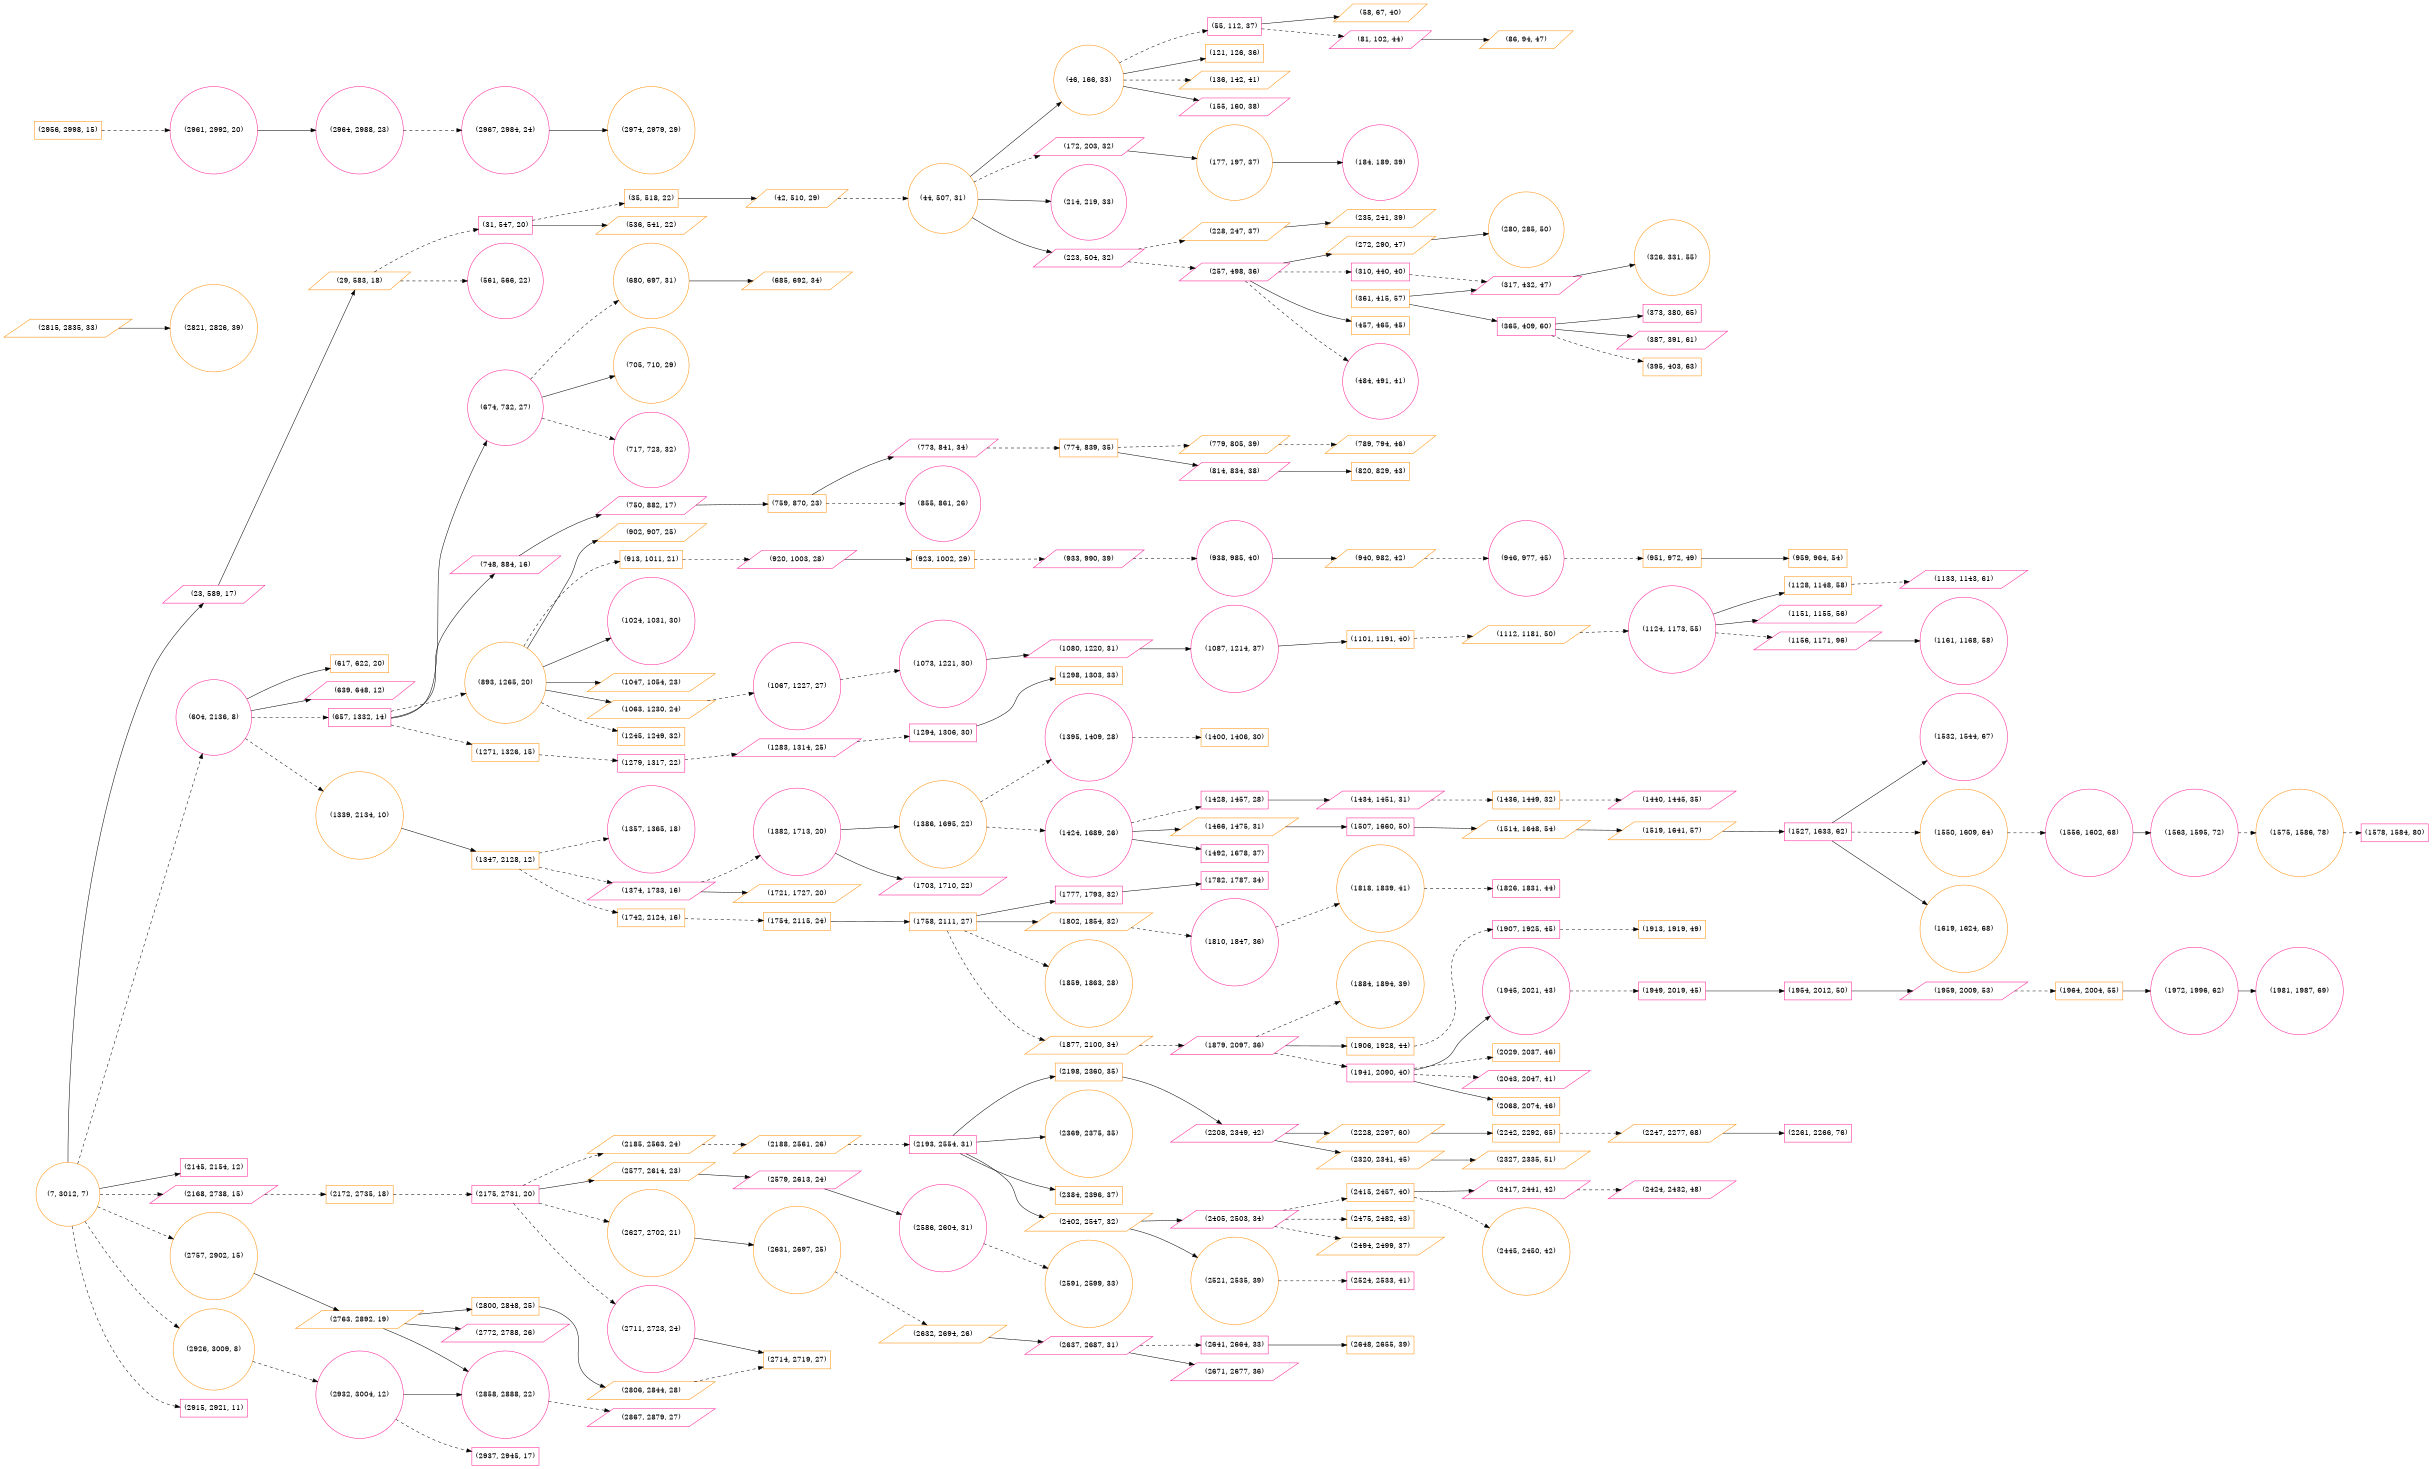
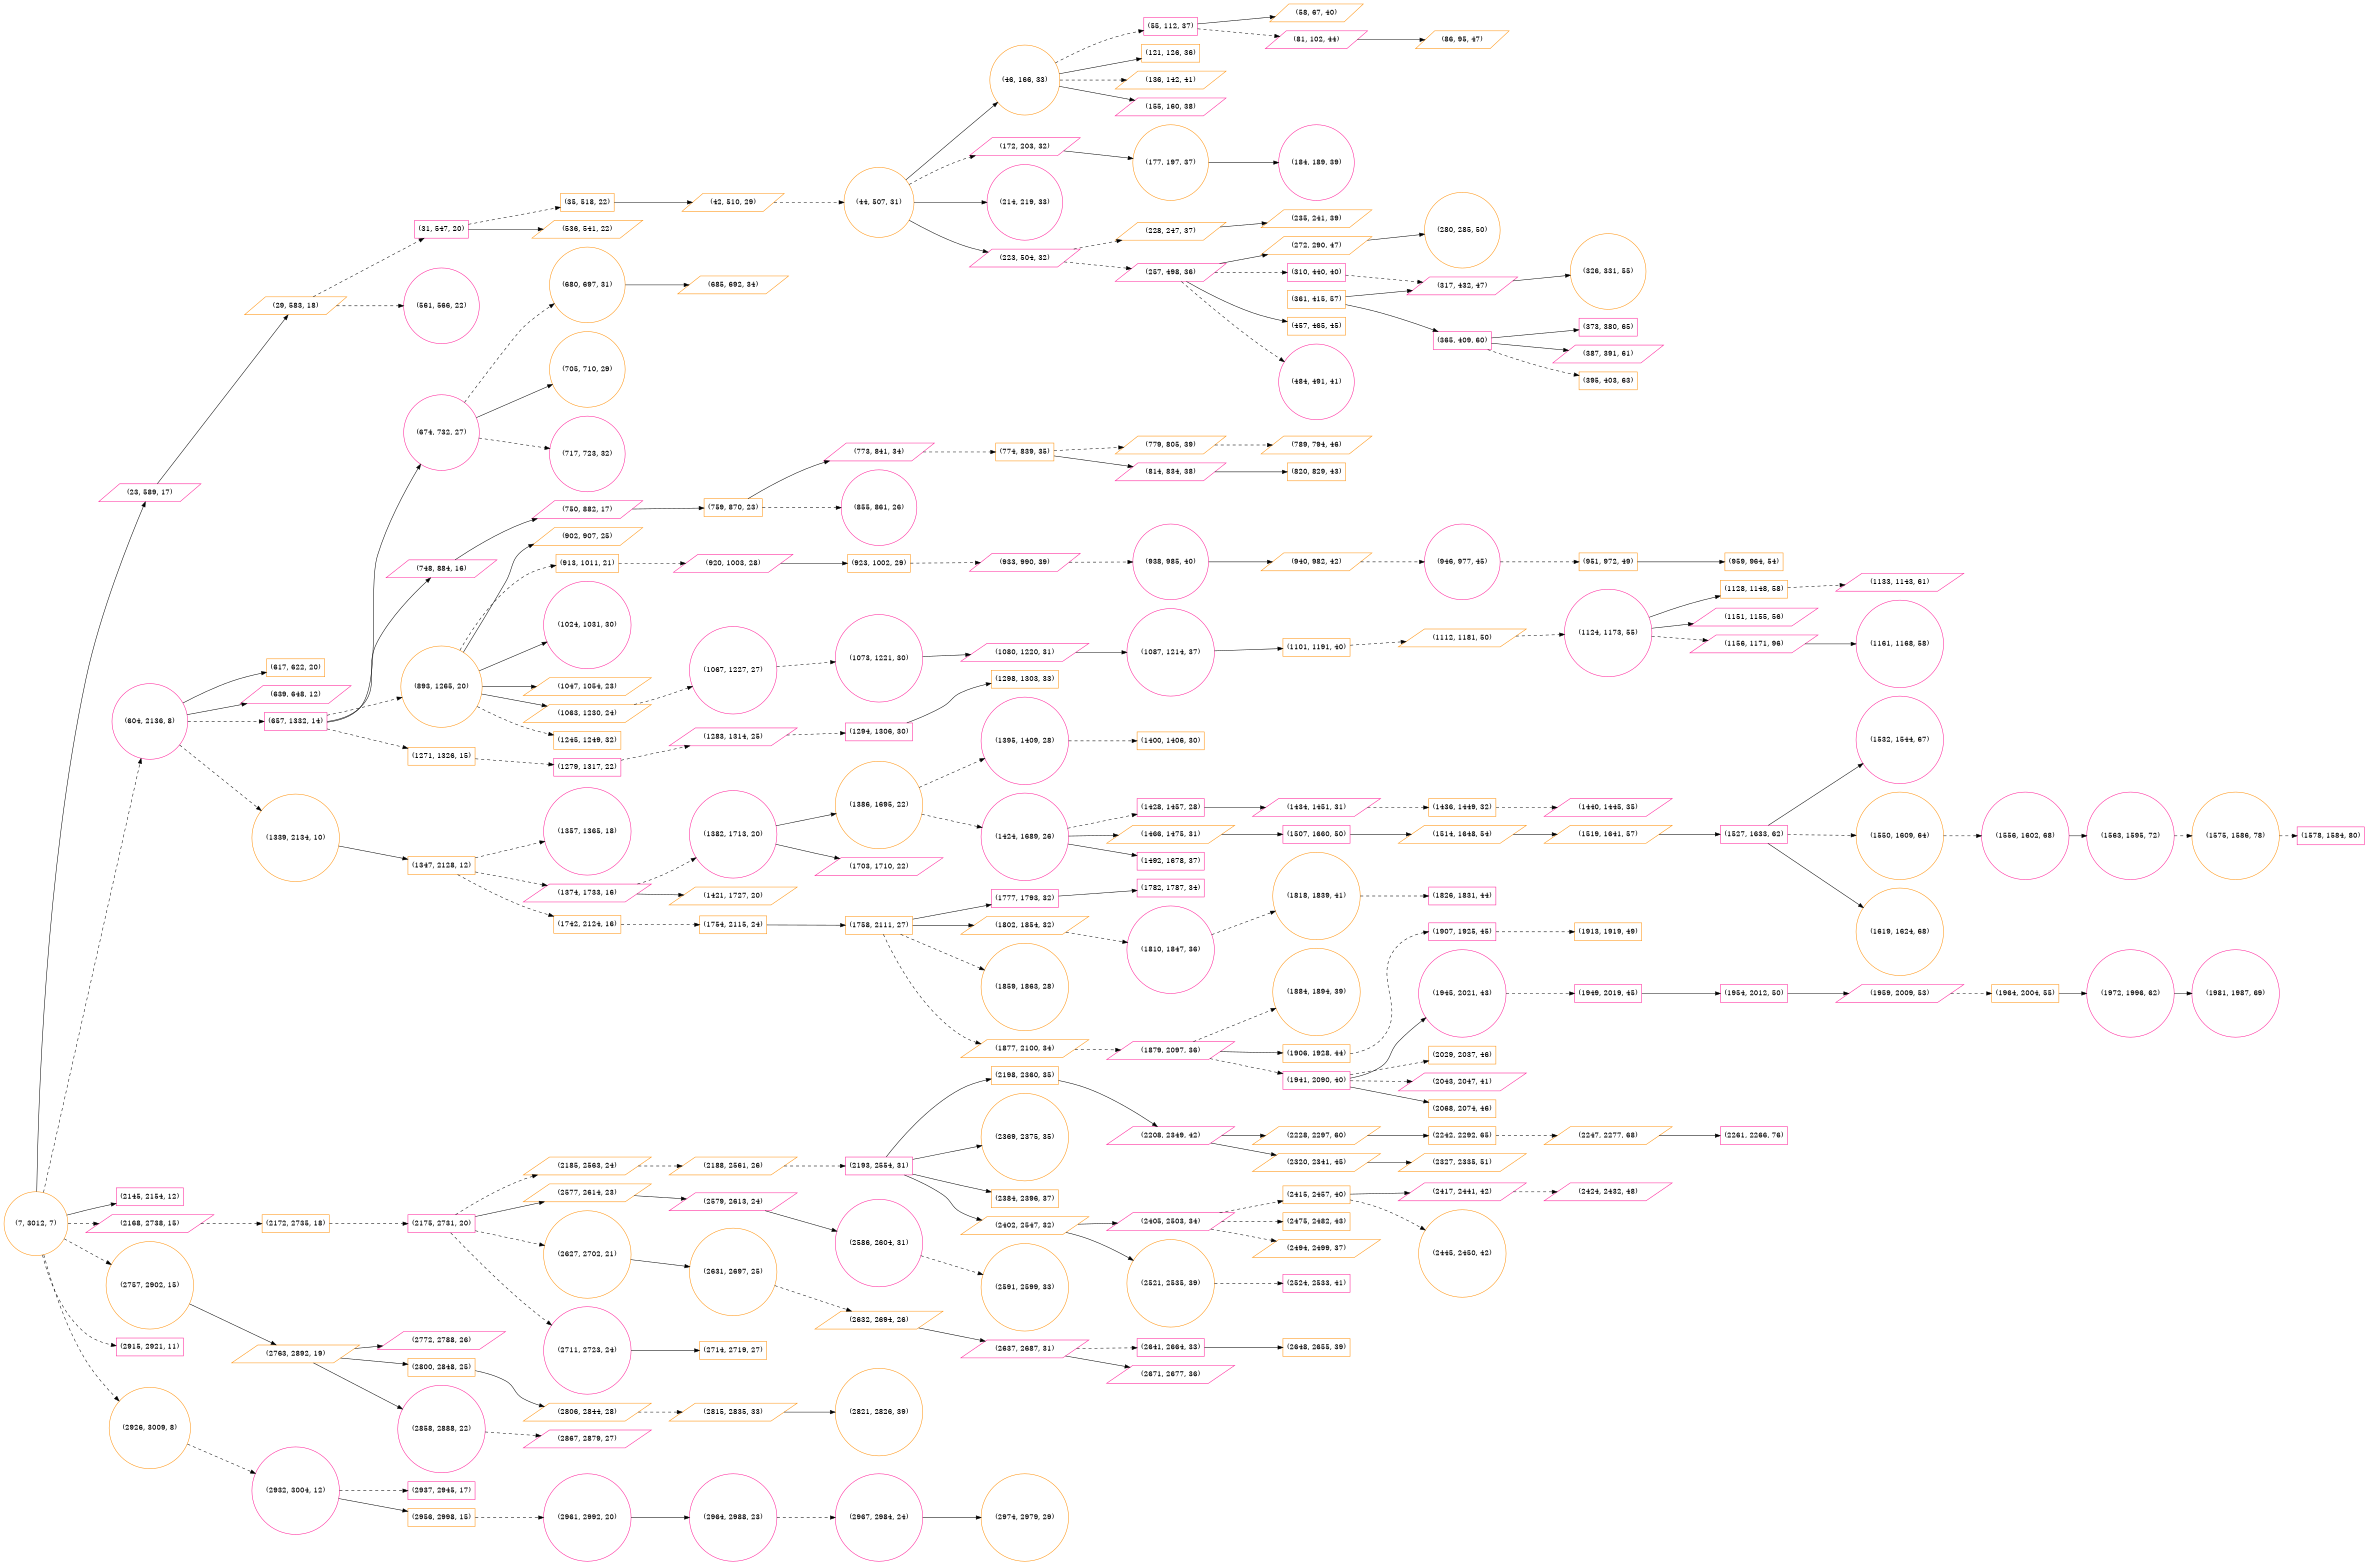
node "(86, 94, 47)": label "(86, 94, 47)" -> "(86, 95, 47)"
node "(1721, 1727, 20)": label "(1721, 1727, 20)" -> "(1421, 1727, 20)"
edge "(2806, 2844, 28)" -> "(2714, 2719, 27)": now "(2806, 2844, 28)" -> "(2815, 2835, 33)"
edge "(2932, 3004, 12)" -> "(2858, 2888, 22)": now "(2932, 3004, 12)" -> "(2956, 2998, 15)"
